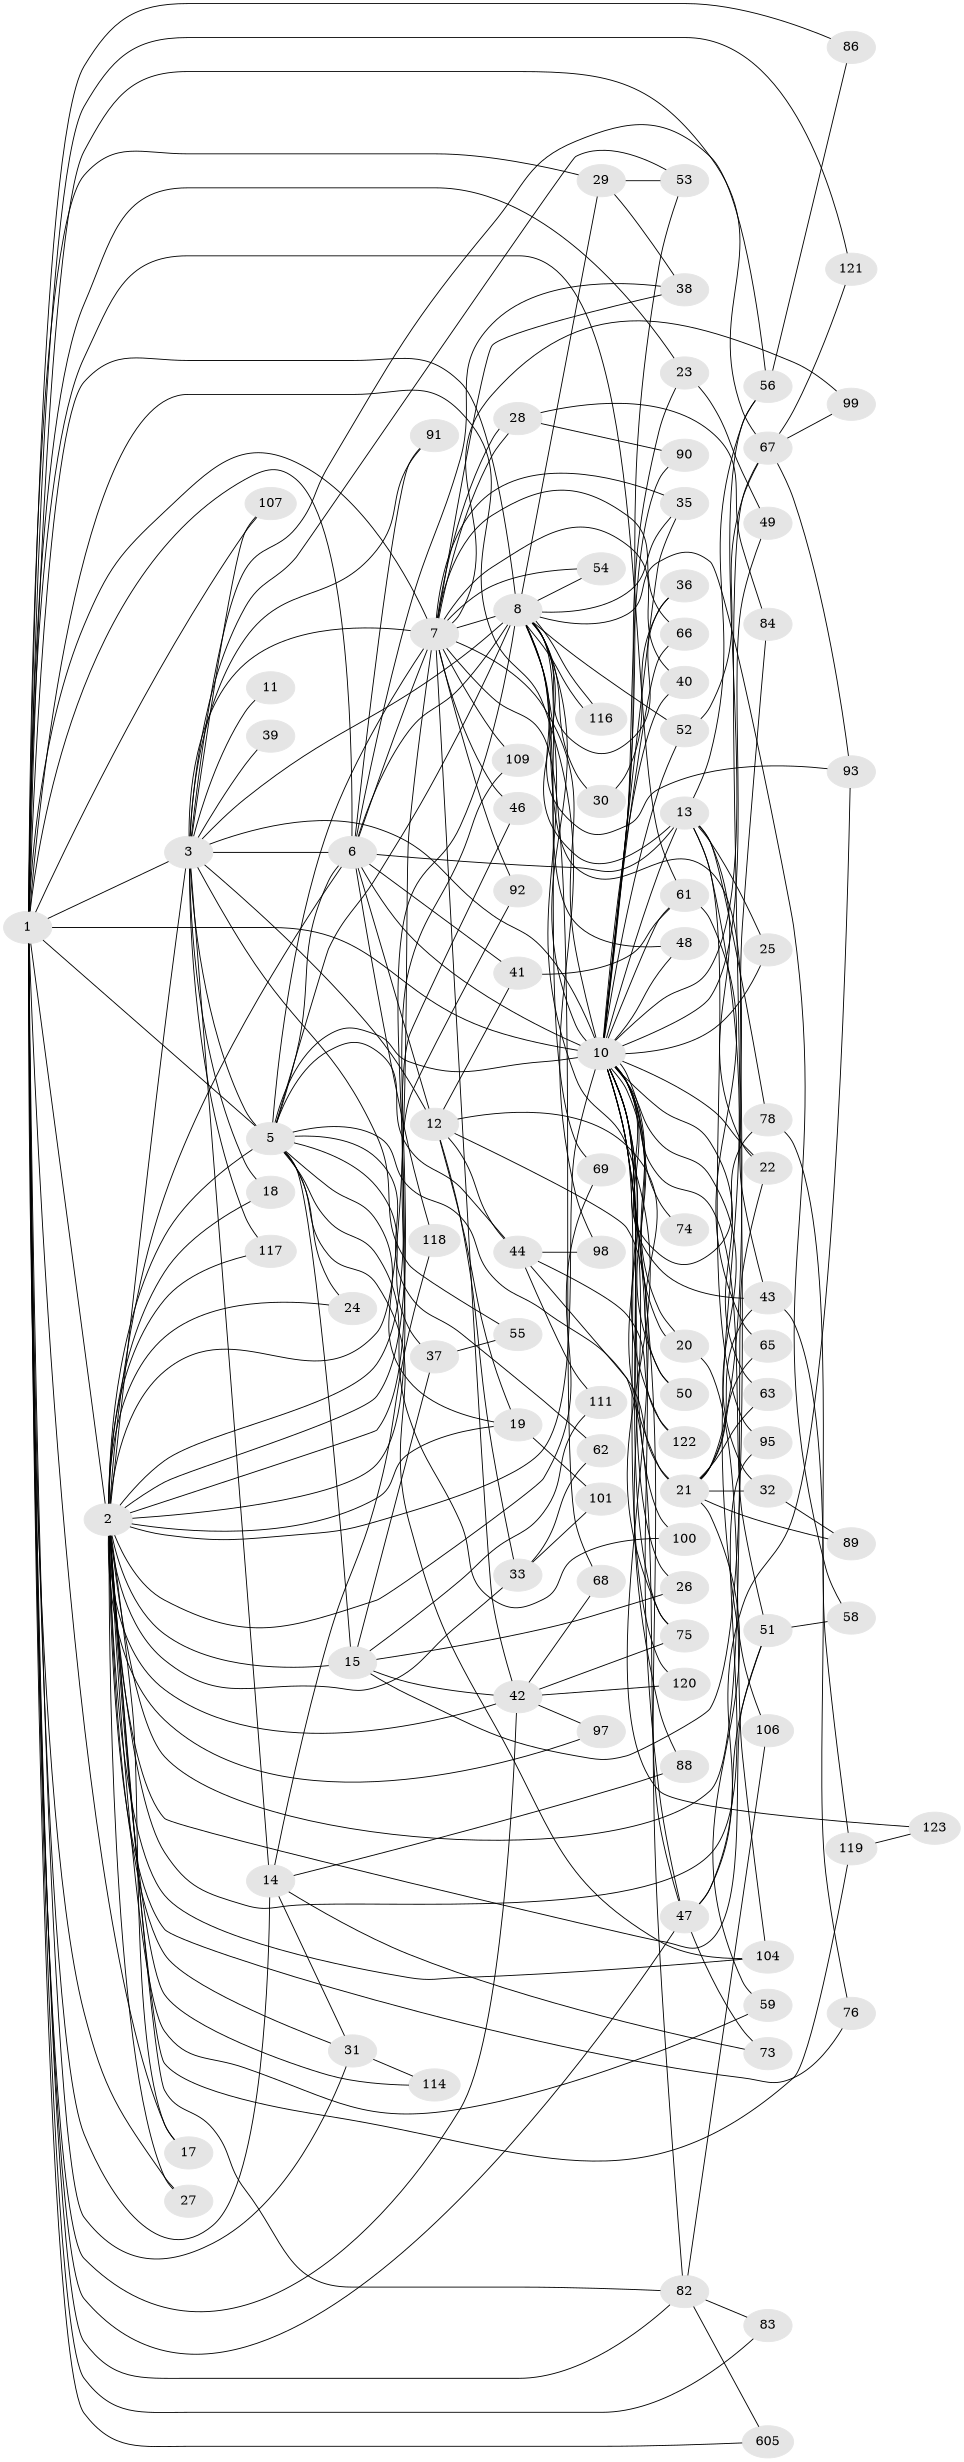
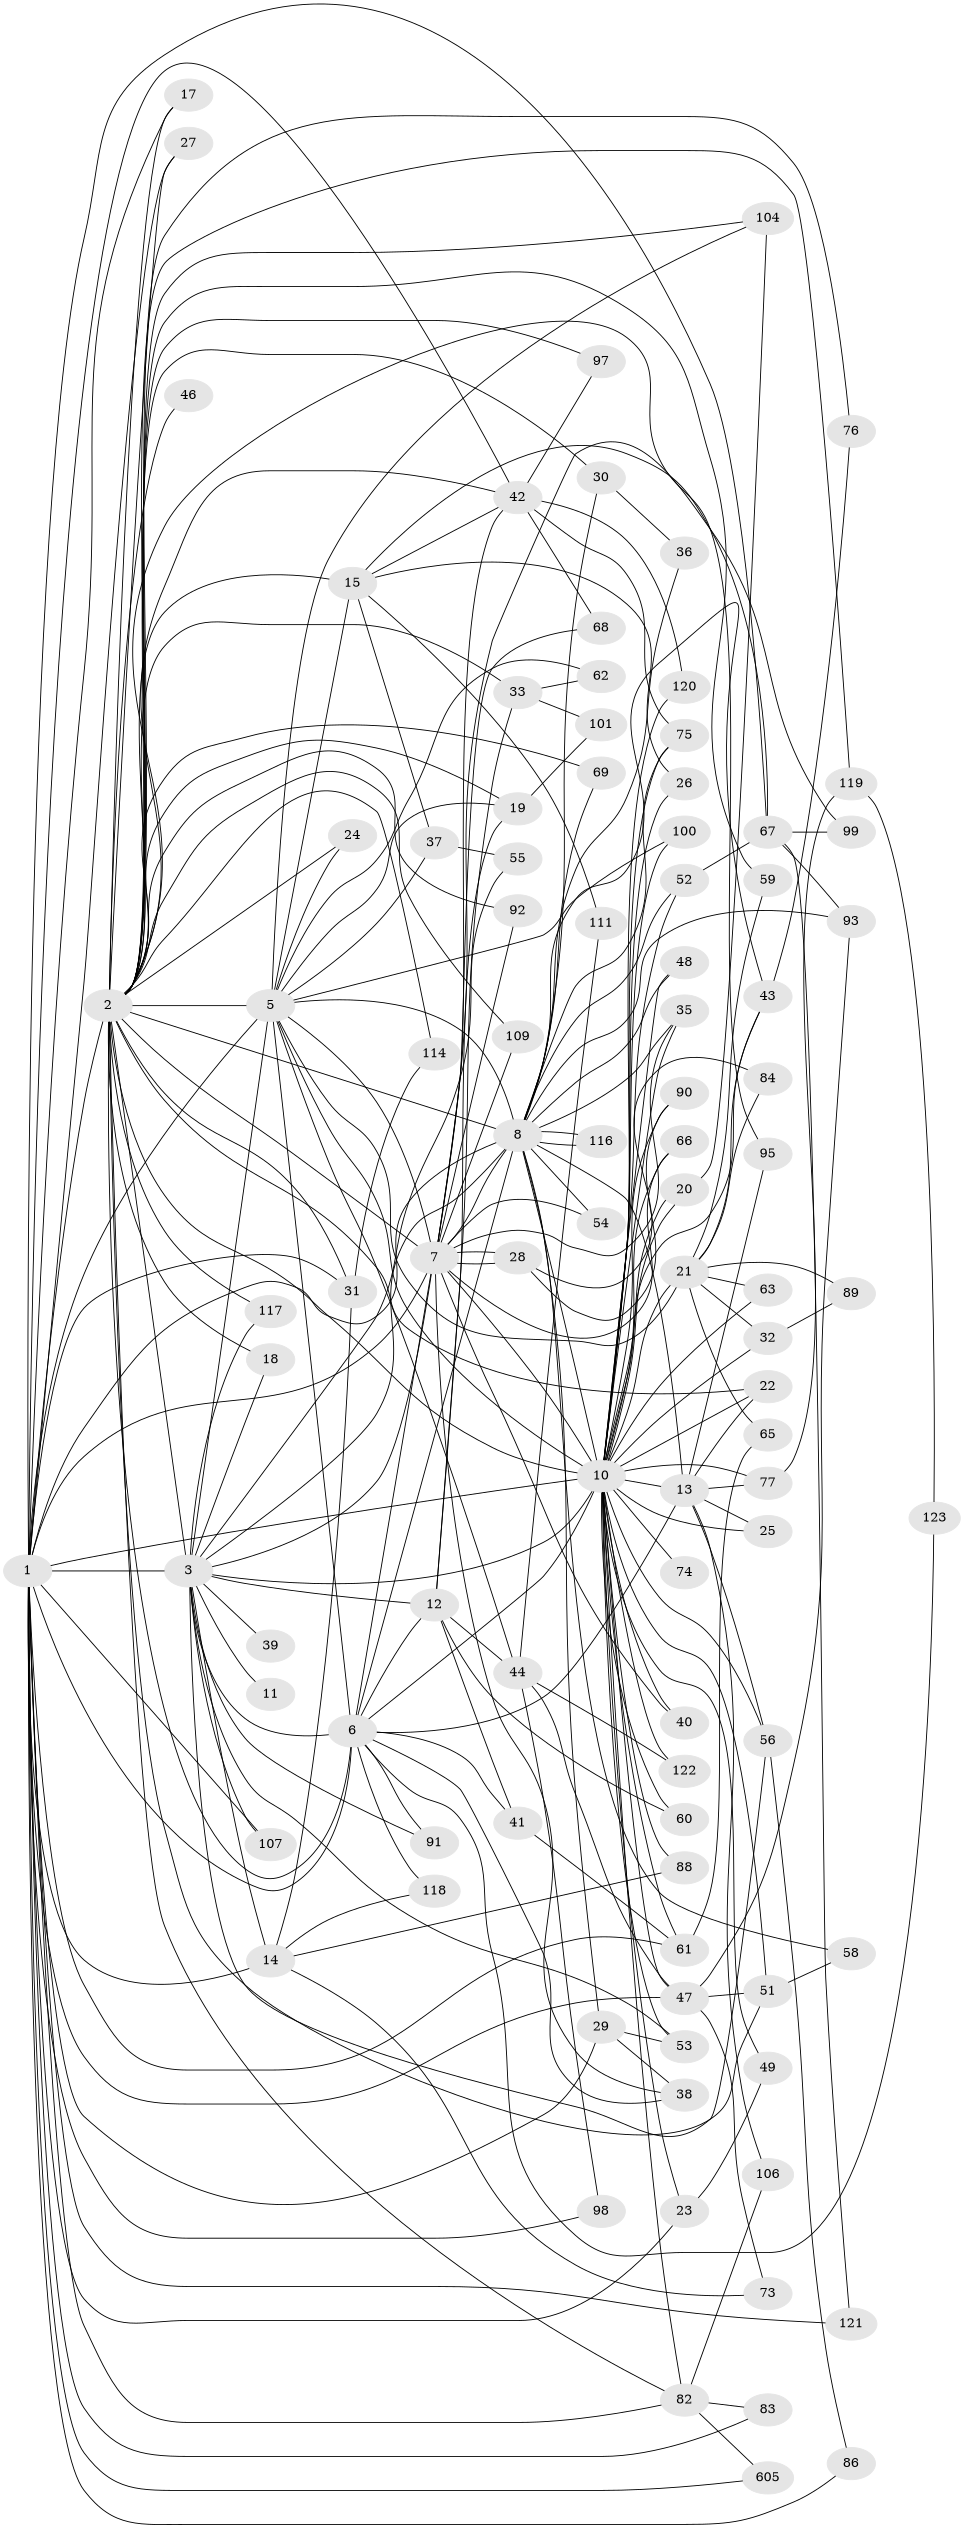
edge "30" -- "2": added
edge "7" -- "46": removed
node "78": label "78" -> "77"
node "50": label "50" -> "60"
edge "12" -- "123": now "6" -- "123"
